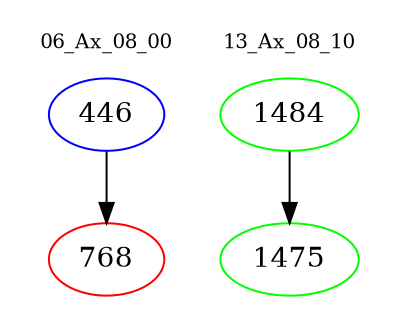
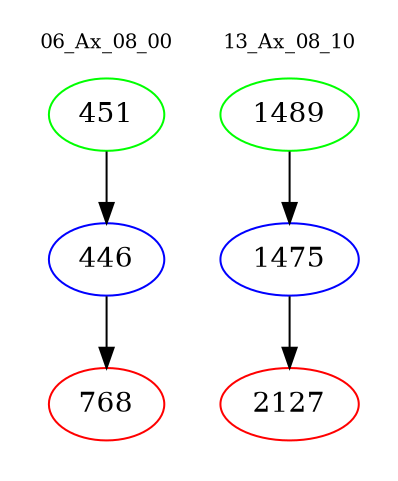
node "451": added
node "1484": label "1484" -> "1489"
node "1475": color green -> blue
node "2127": added
